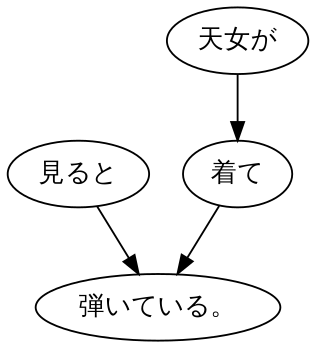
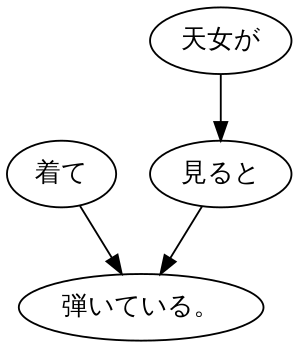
edge "天女が" -> "着て": now "天女が" -> "見ると"
